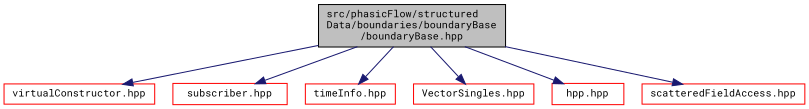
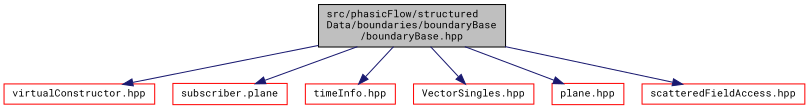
node "subscriber.hpp": label "subscriber.hpp" -> "subscriber.plane"
node "hpp.hpp": label "hpp.hpp" -> "plane.hpp"
